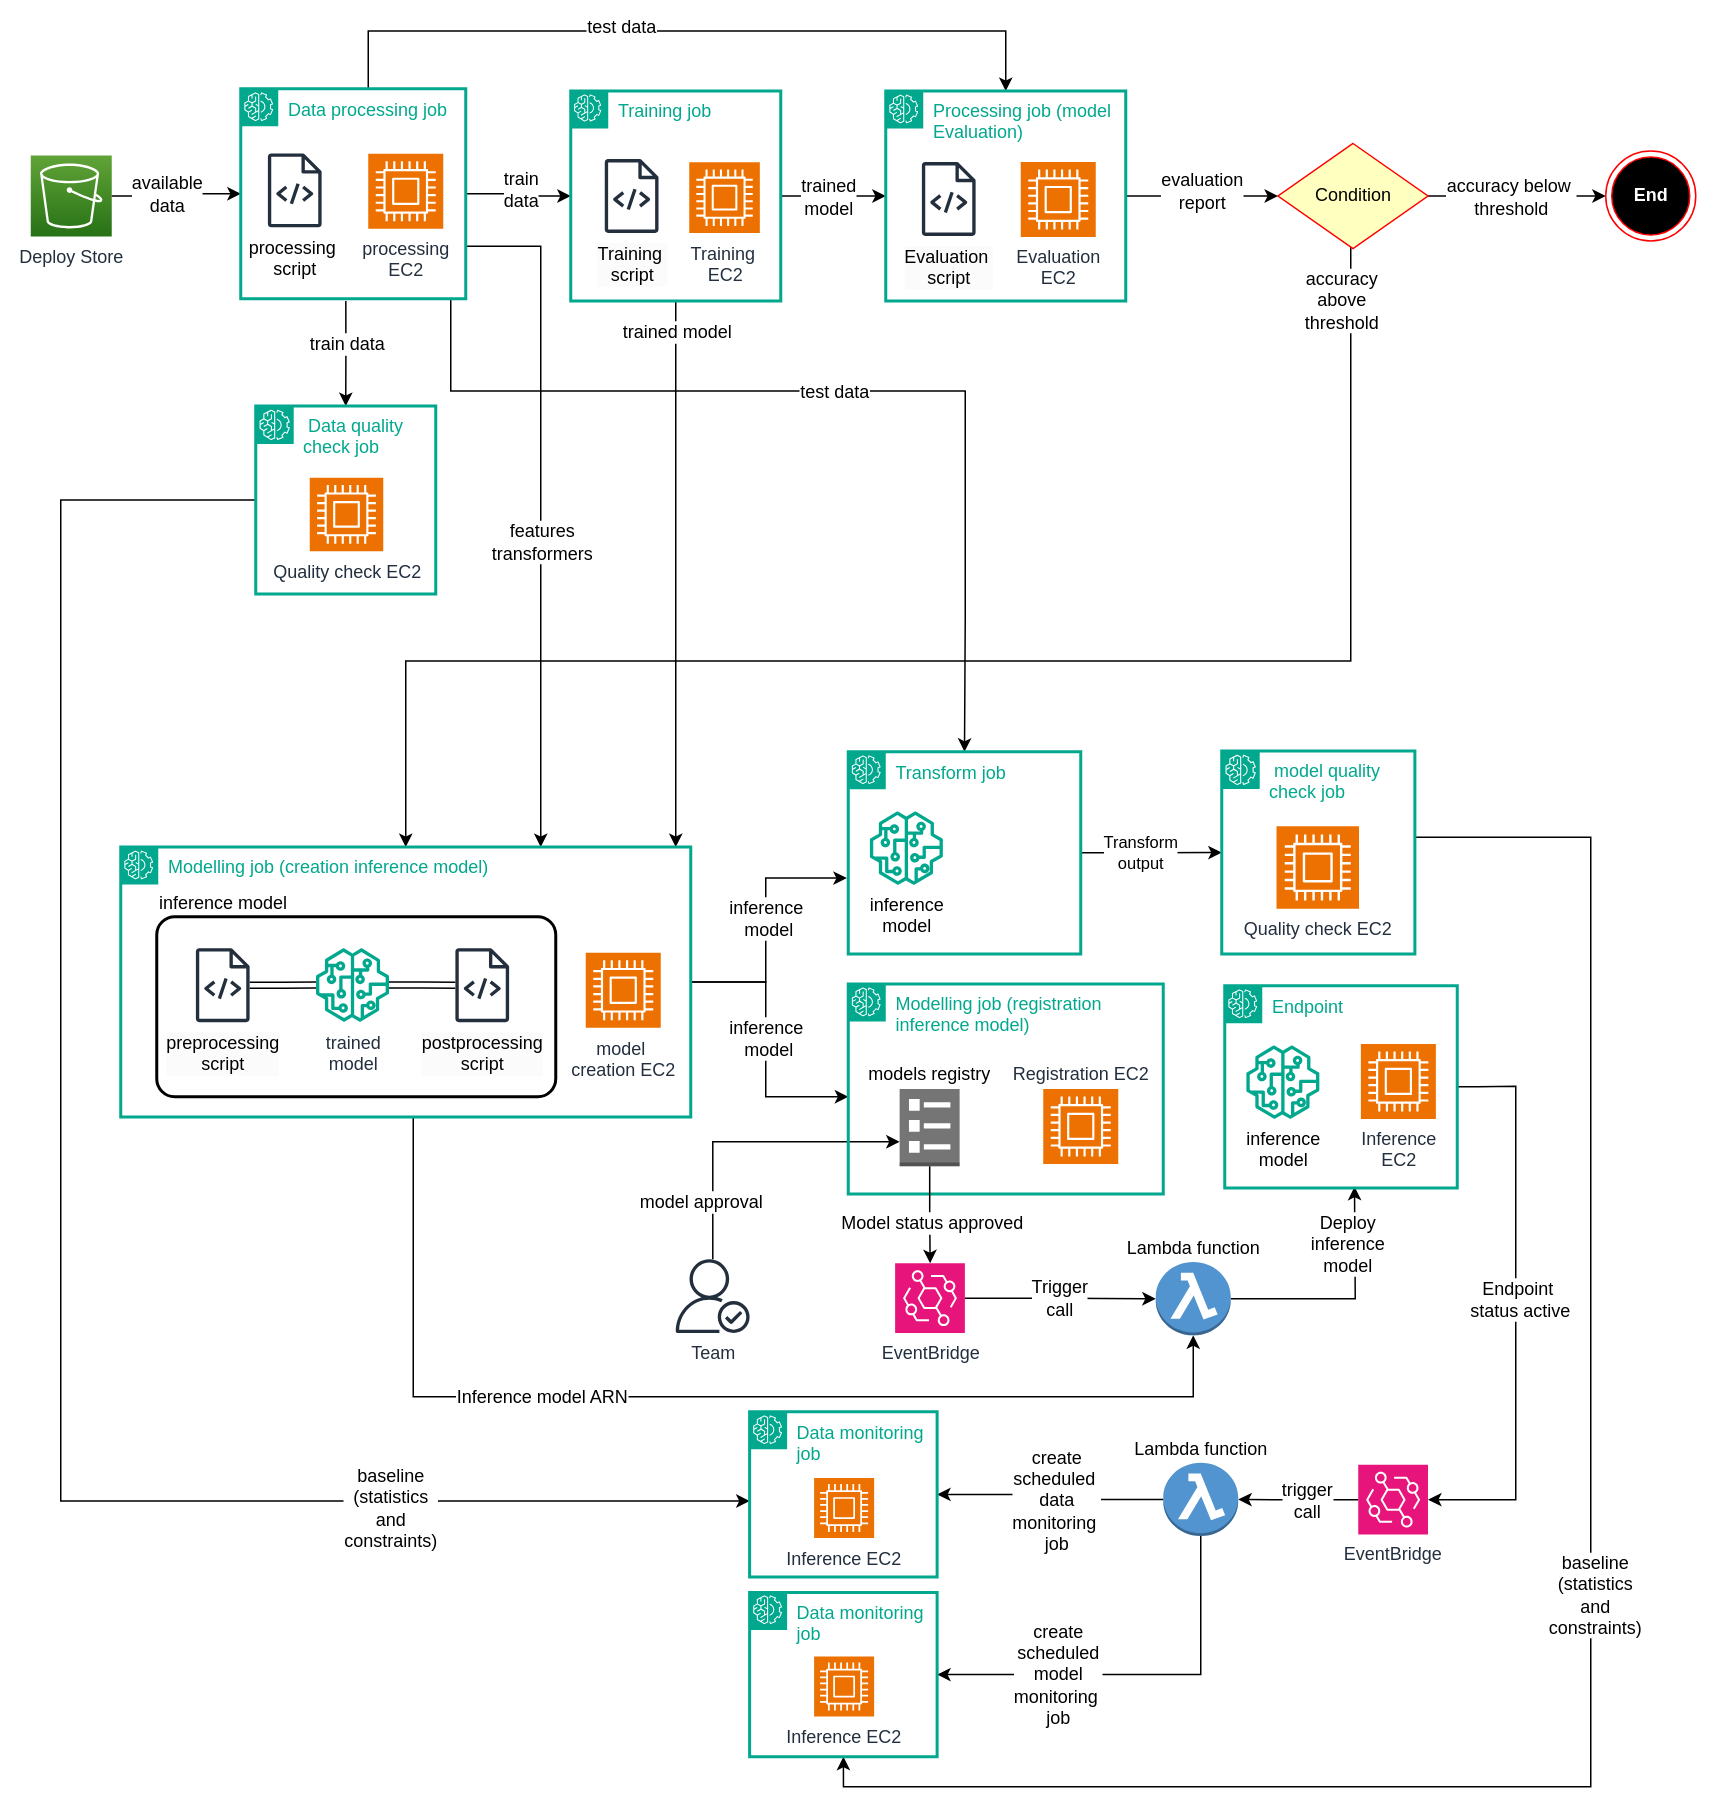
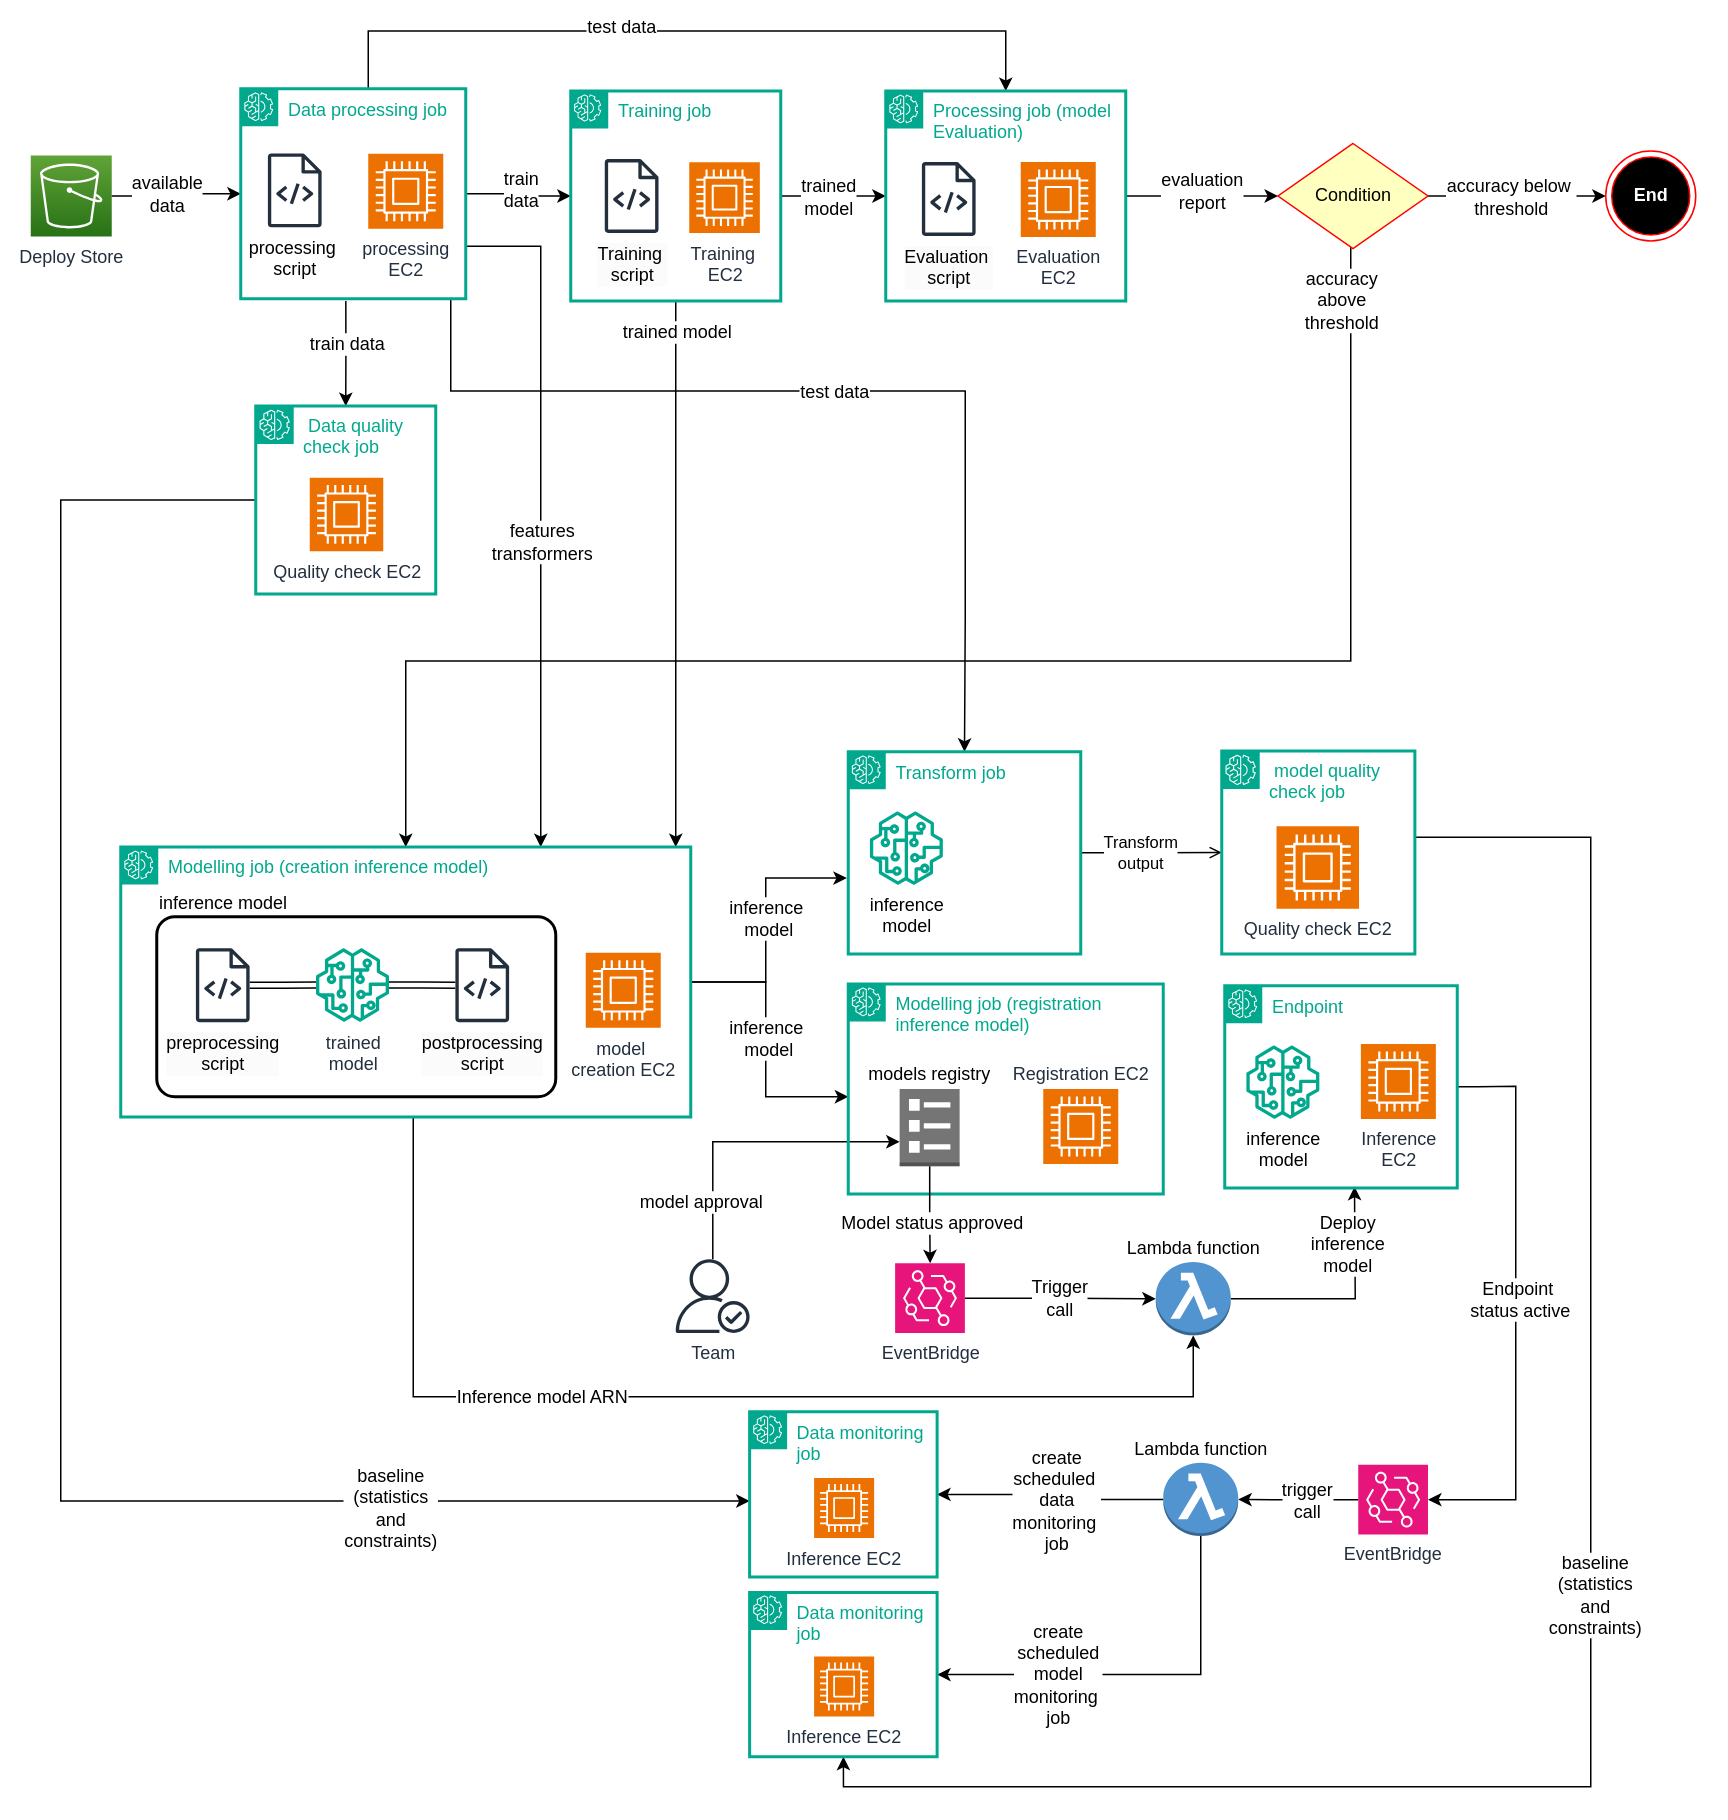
edge "Transform job" -> "model quality check job": arrowhead classic -> open
